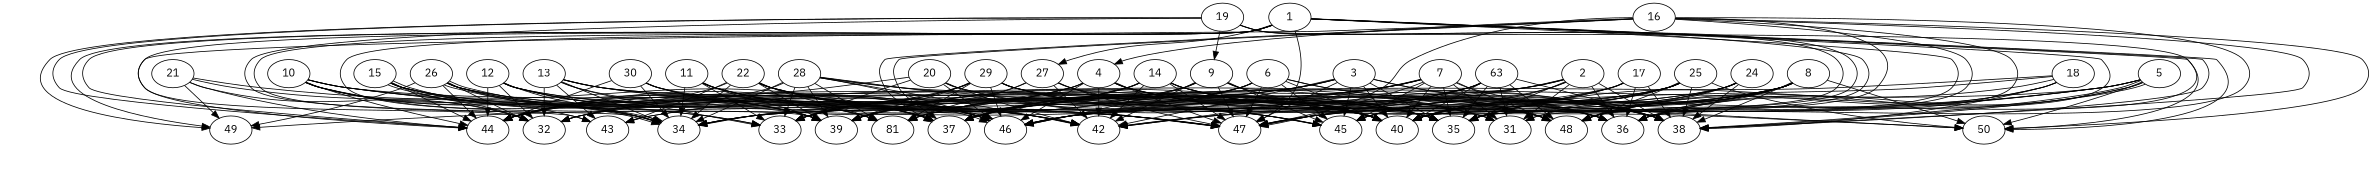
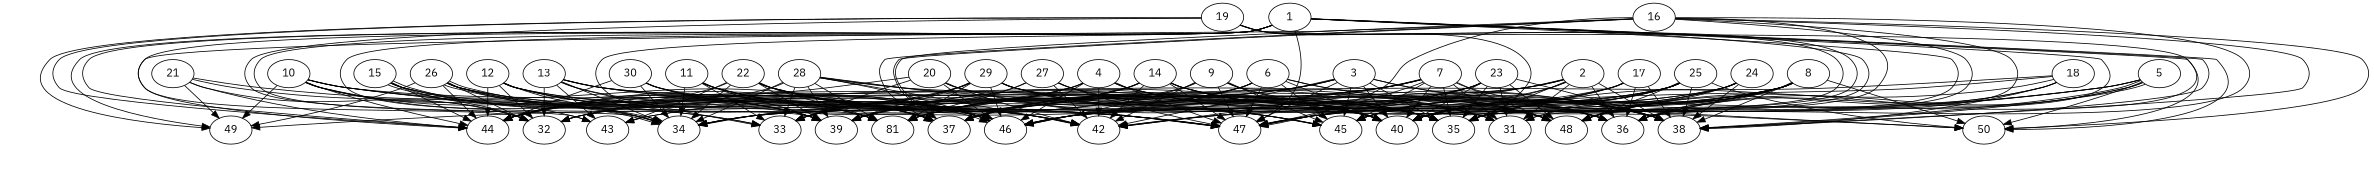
edge "16" -> "4": now "16" -> "46"
edge "19" -> "9": now "19" -> "45"
edge "1" -> "27": now "1" -> "81"
node "63": label "63" -> "23"
edge "5" -> "37": removed
edge "3" -> "39": now "3" -> "81"
edge "15" -> "40": removed
edge "9" -> "33": removed
edge "4" -> "35": removed
edge "10" -> "34": now "10" -> "49"
